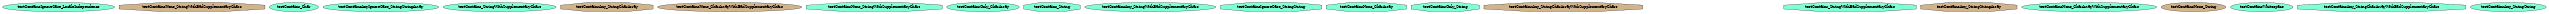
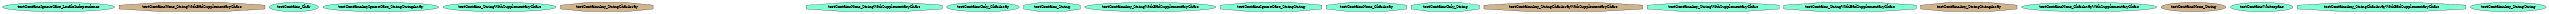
node "testContainsNone_CharArrayWithBadSupplementaryChars": removed
node "testContainsAny_StringWithSupplementaryChars": added
